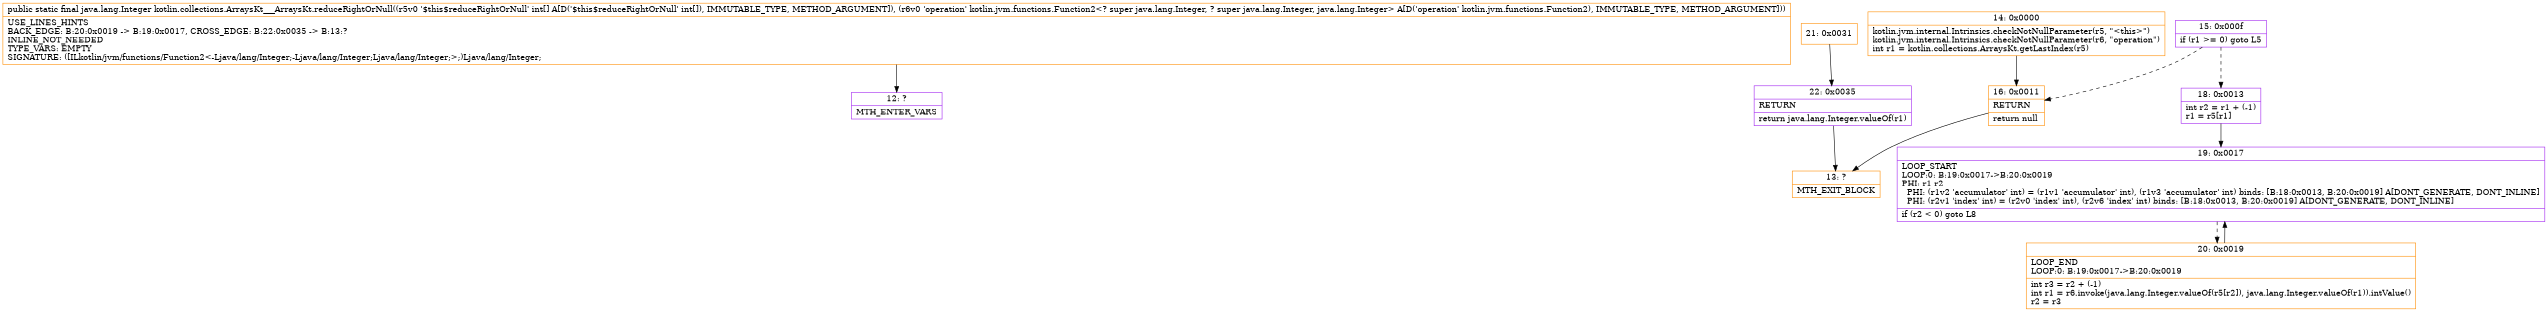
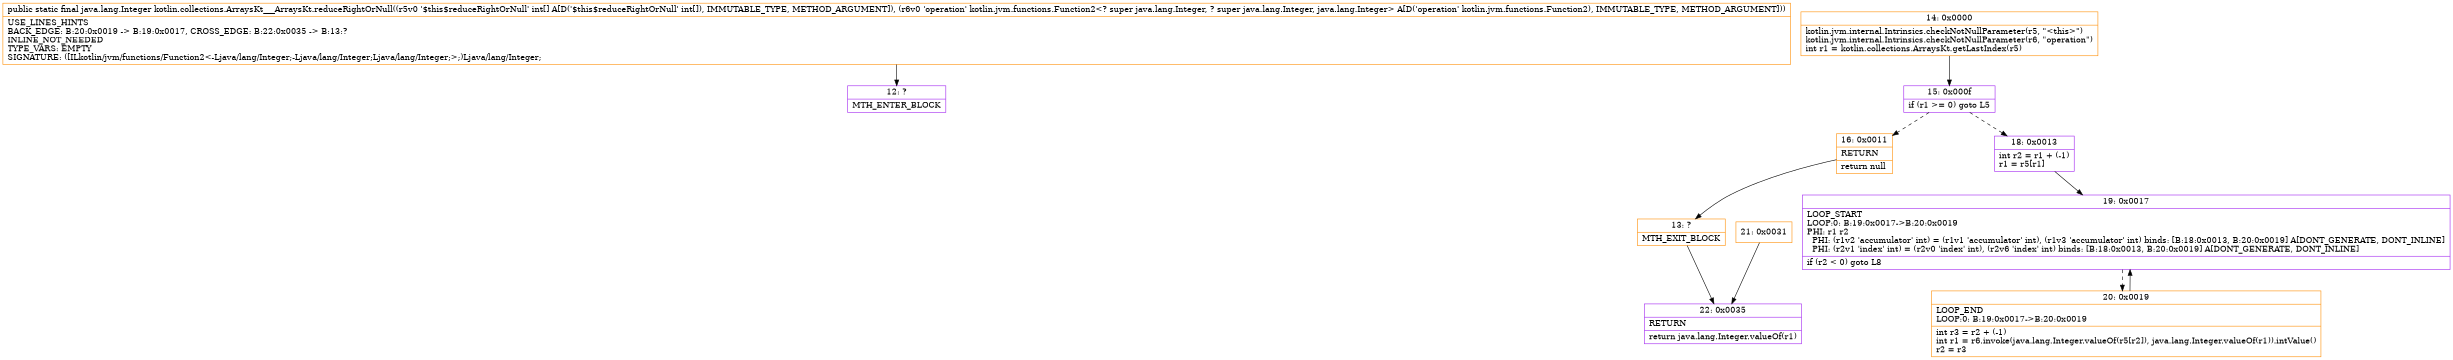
edge "14: 0x0000" -> "16: 0x0011": now "14: 0x0000" -> "15: 0x000f"
node "12: ?": text "MTH_ENTER_VARS" -> "MTH_ENTER_BLOCK"
edge "22: 0x0035" -> "13: ?": reversed
